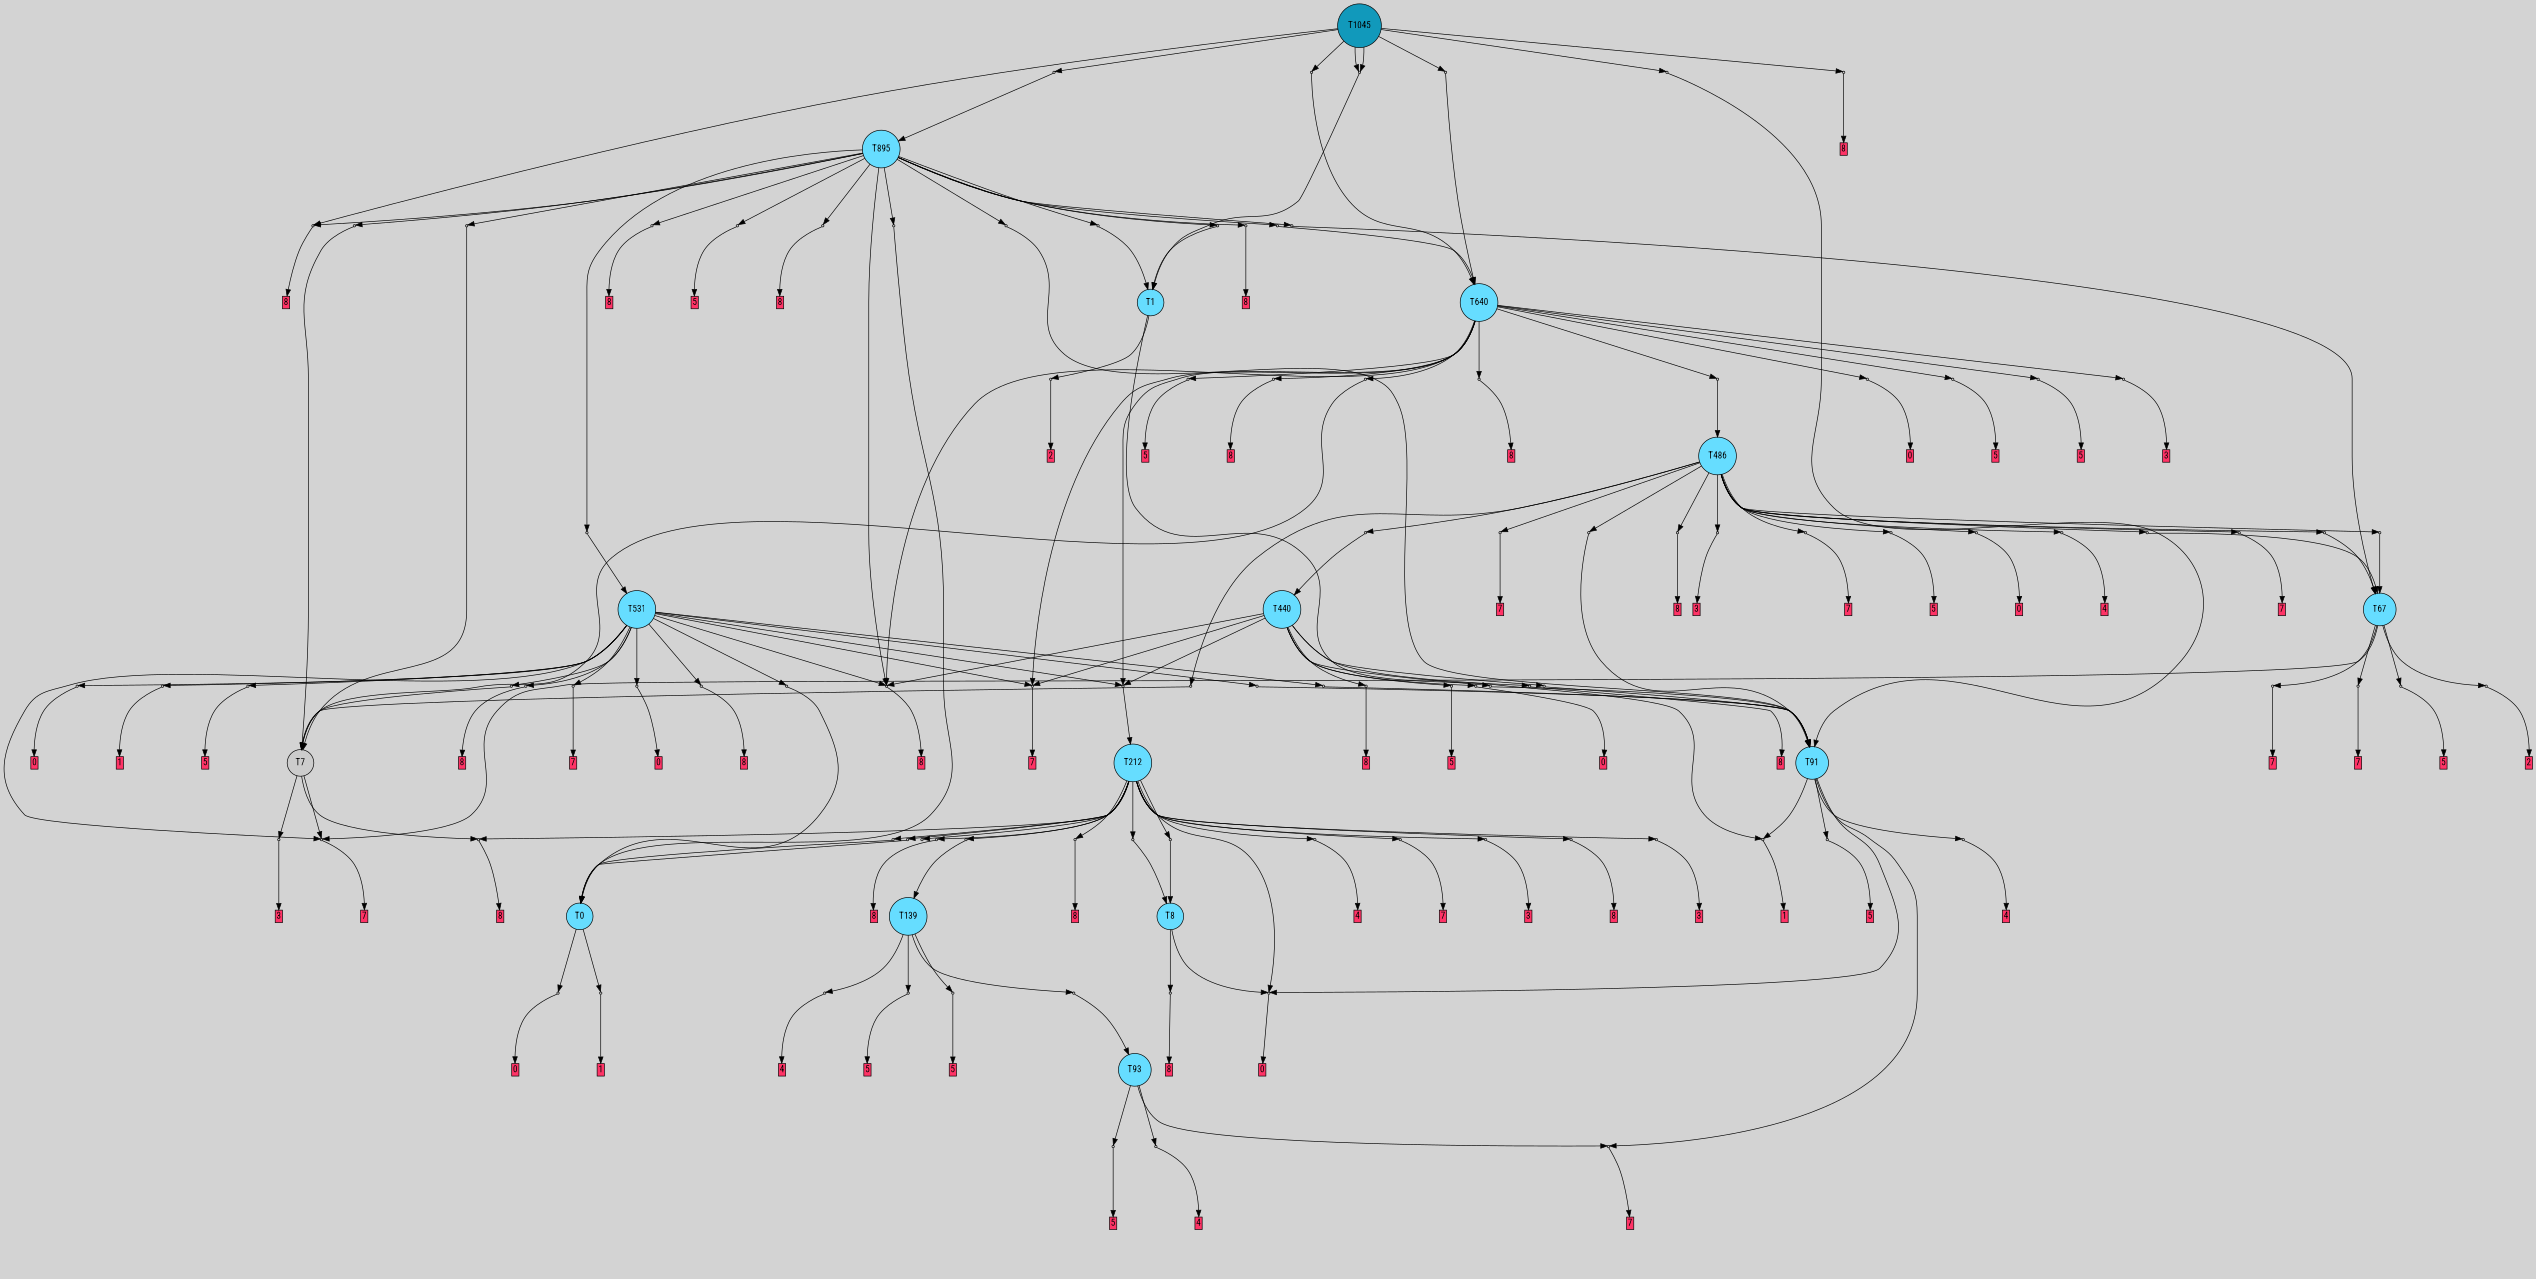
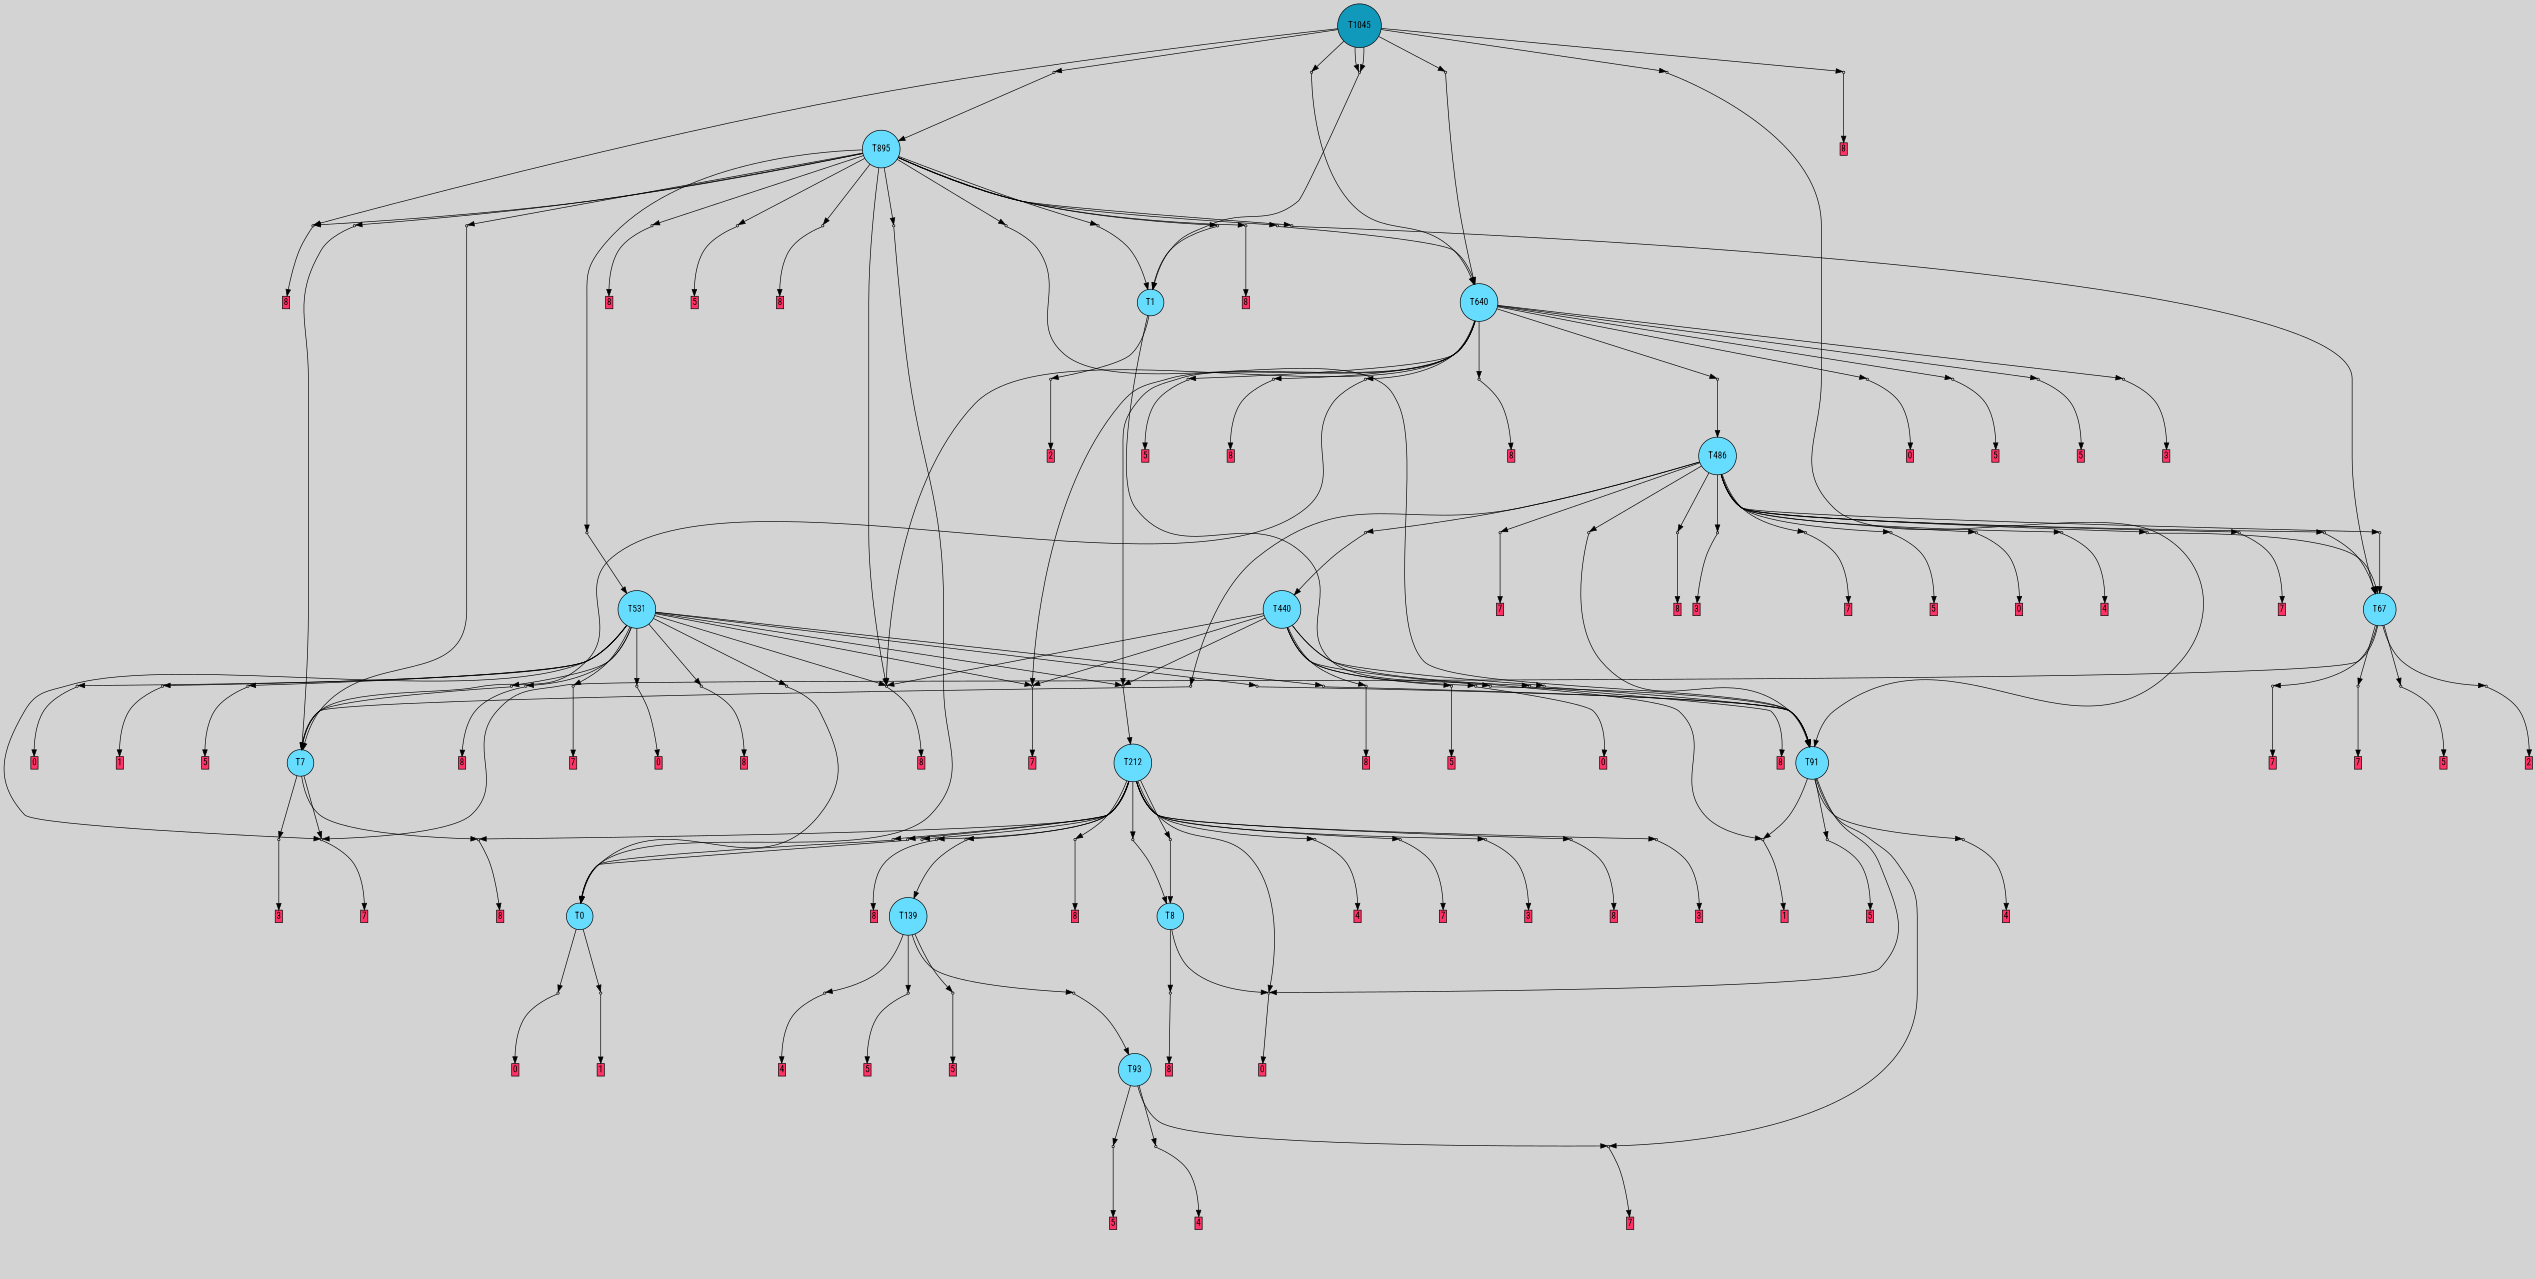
node "T7": fillcolor #cccccc -> #66ddff
